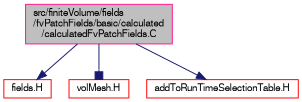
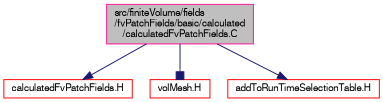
node "fields.H": label "fields.H" -> "calculatedFvPatchFields.H"
